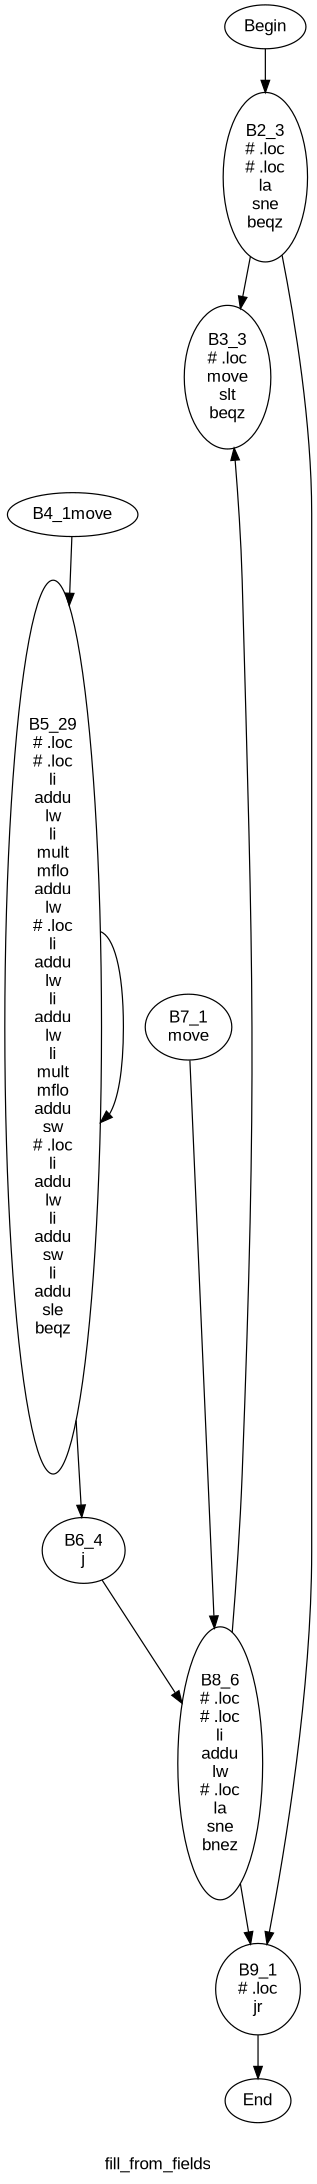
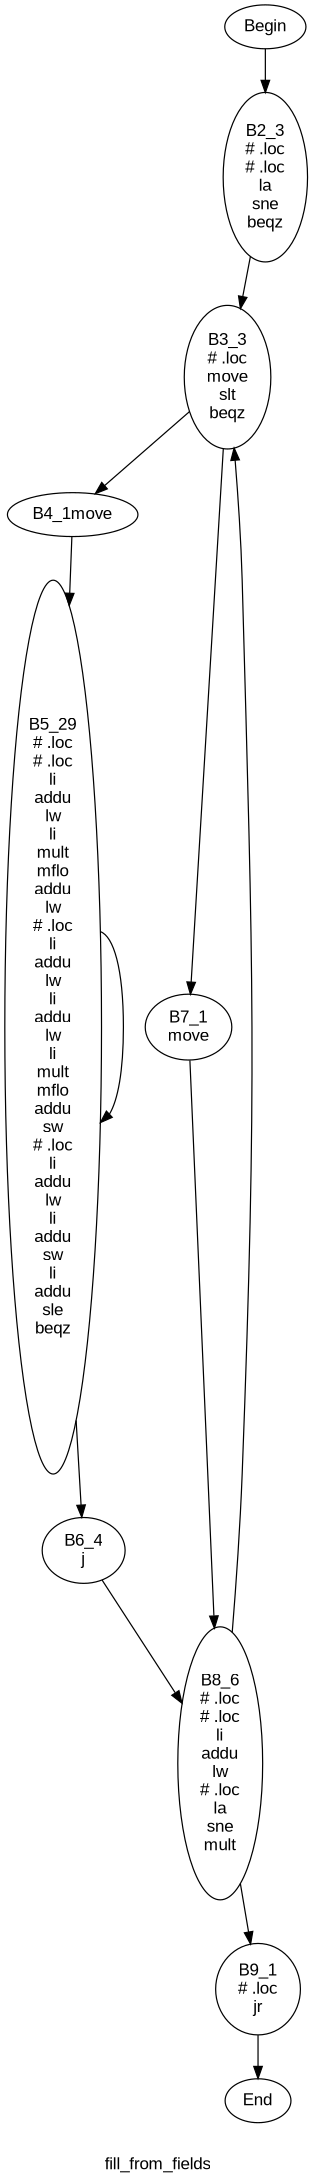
edge "B3_3 # .loc move slt beqz" -> "B4_1move": added
edge "B3_3 # .loc move slt beqz" -> "B7_1 move": added
edge "B2_3 # .loc # .loc la sne beqz" -> "B9_1 # .loc jr": removed
node "B8_6 # .loc # .loc li addu lw # .loc la sne bnez": label "B8_6 # .loc # .loc li addu lw # .loc la sne bnez" -> "B8_6 # .loc # .loc li addu lw # .loc la sne mult"
